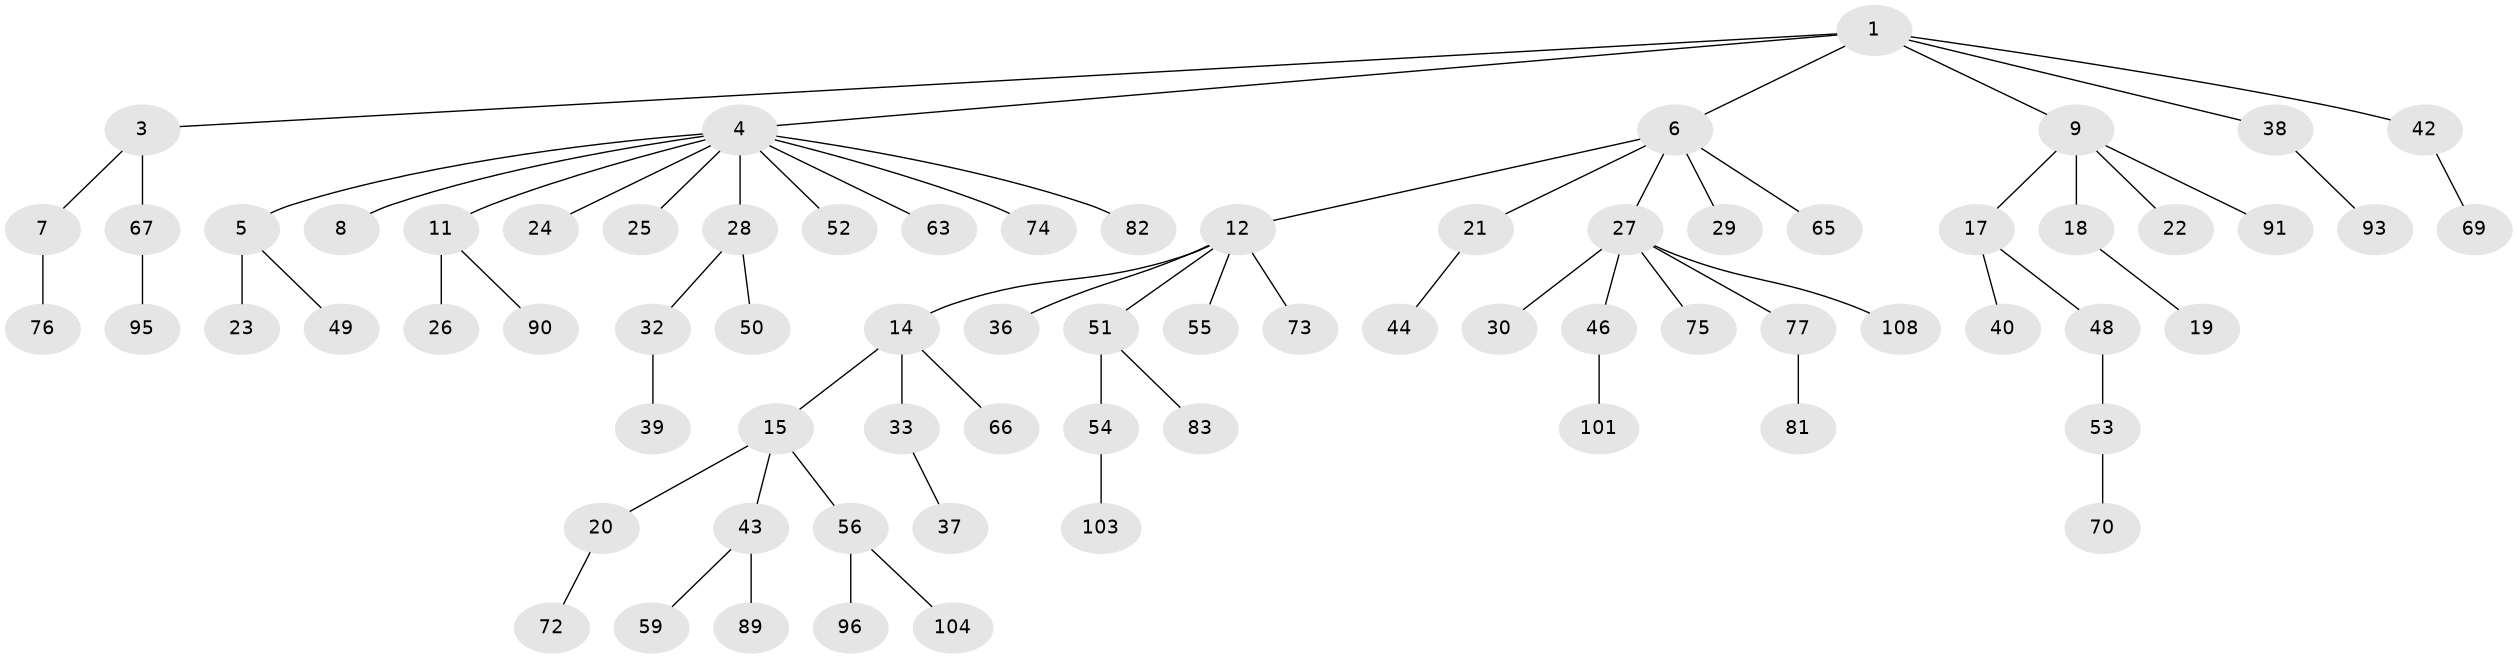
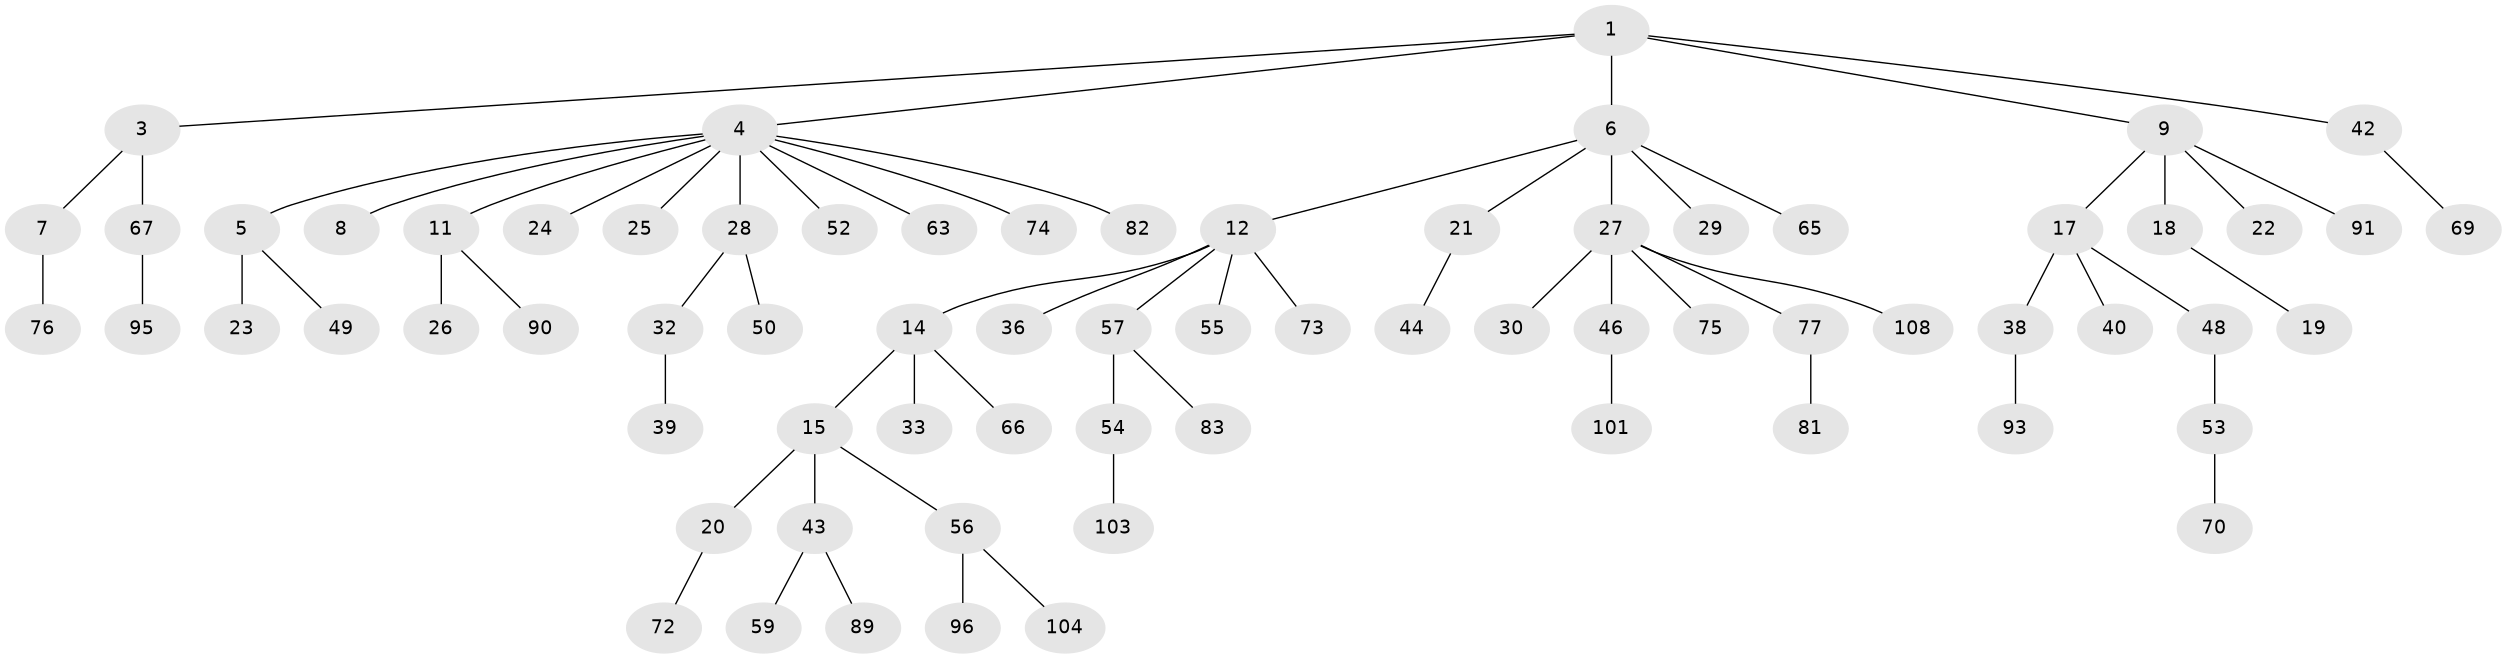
edge "1" -- "38": now "17" -- "38"
node "51": label "51" -> "57"
node "37": removed
